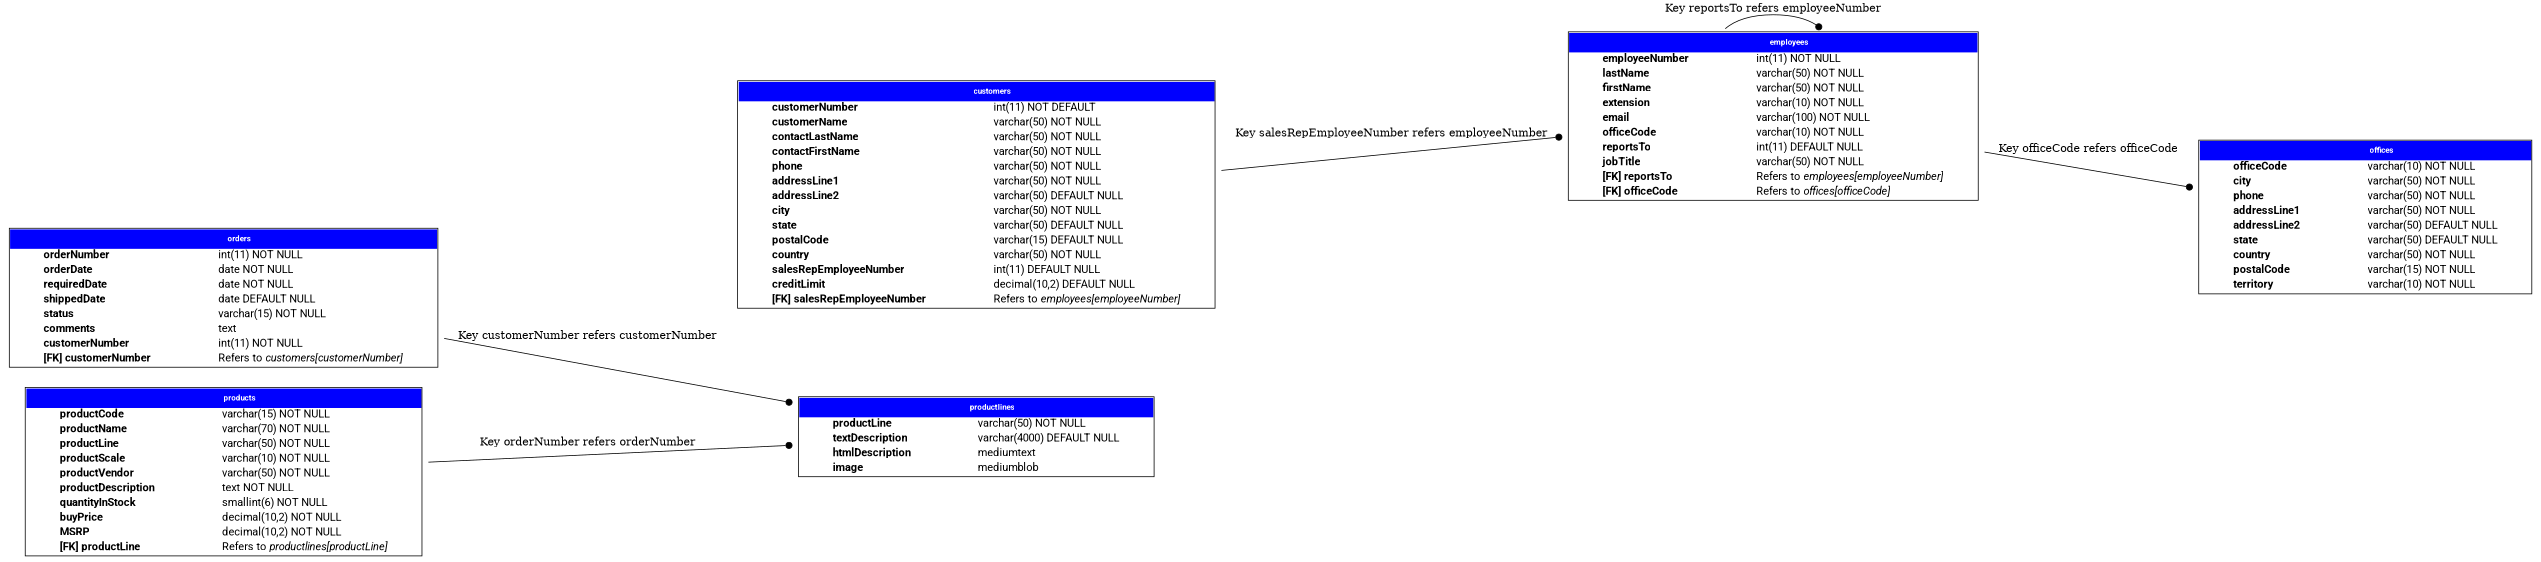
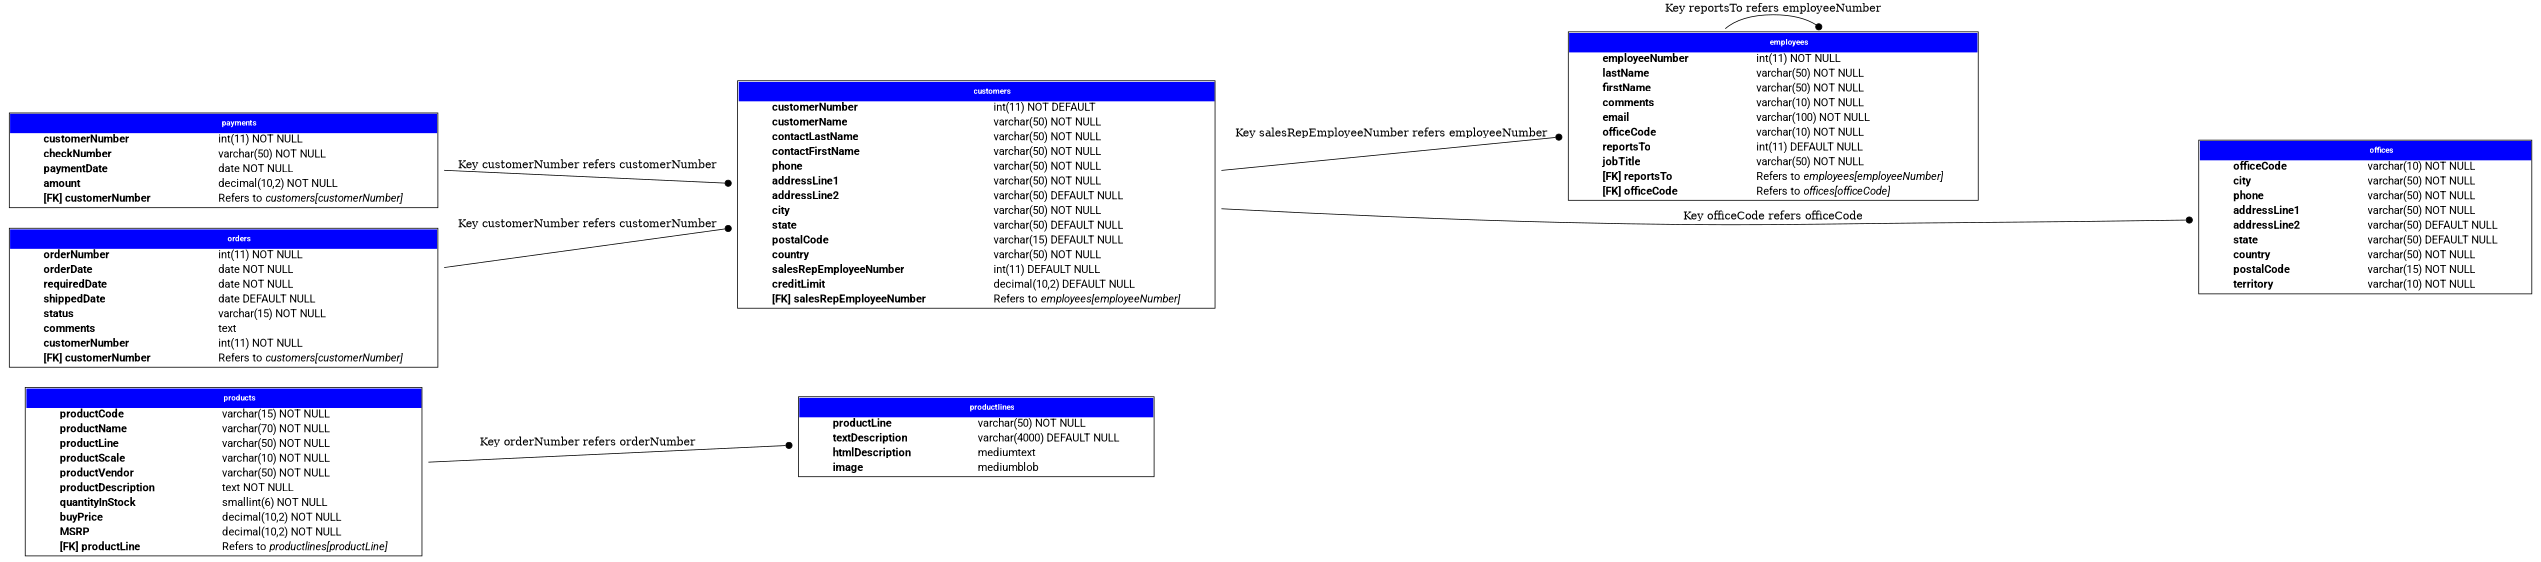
node "employees": text "extension" -> "comments"
node "payments": added
edge "employees" -> "offices": now "customers" -> "offices"
edge "orders" -> "productlines": now "orders" -> "customers"
